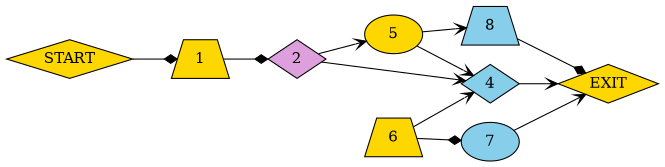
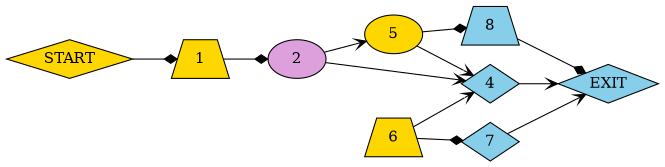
edge "5" -> "8": arrowhead vee -> diamond
node "2": shape diamond -> ellipse
node "EXIT": fillcolor gold -> skyblue
node "7": shape ellipse -> diamond
